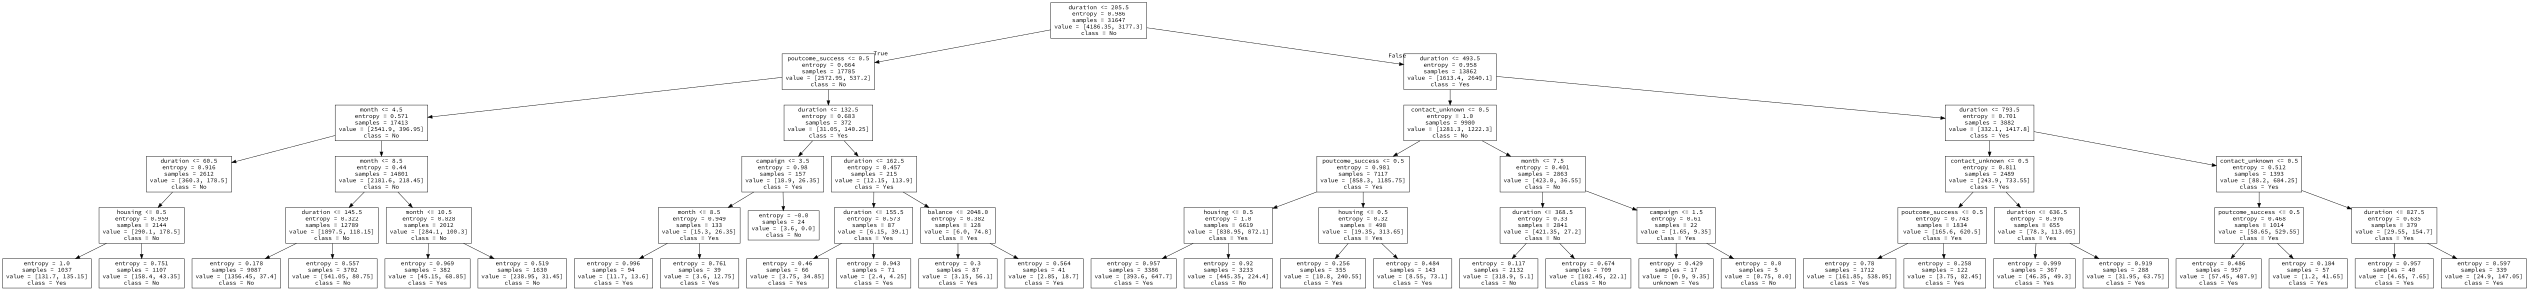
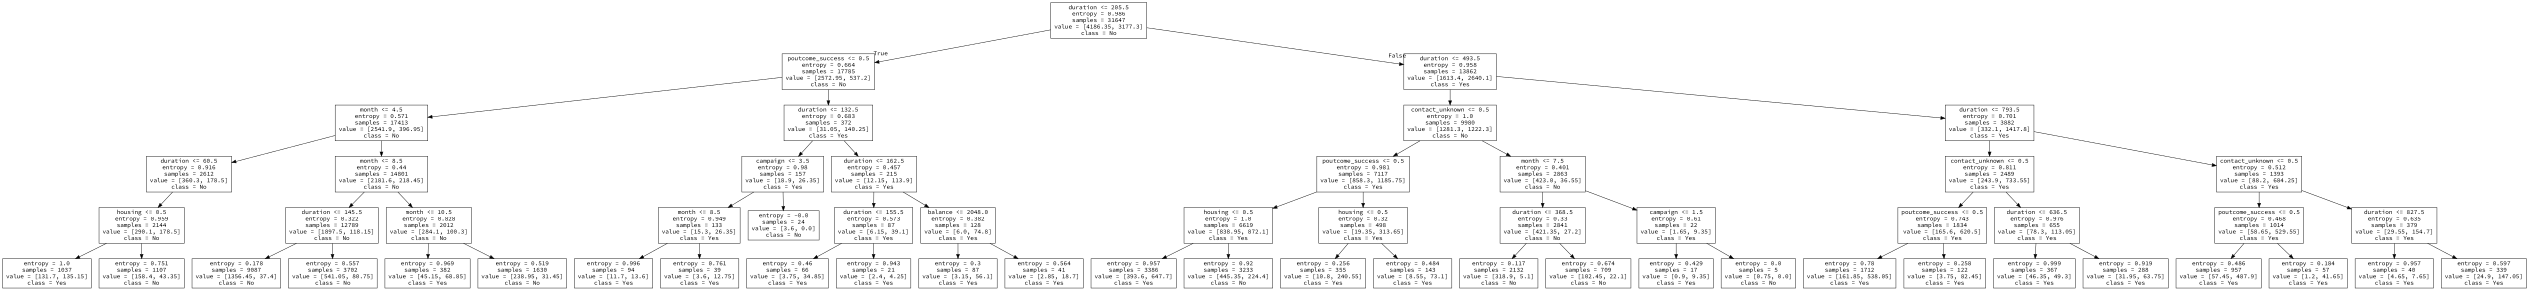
node "entropy = 0.943 samples = 71 value = [2.4, 4.25] class = Yes": label "entropy = 0.943 samples = 71 value = [2.4, 4.25] class = Yes" -> "entropy = 0.943 samples = 21 value = [2.4, 4.25] class = Yes"
node "entropy = 0.429 samples = 17 value = [0.9, 9.35] unknown = Yes": label "entropy = 0.429 samples = 17 value = [0.9, 9.35] unknown = Yes" -> "entropy = 0.429 samples = 17 value = [0.9, 9.35] class = Yes"
